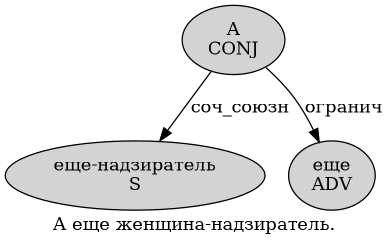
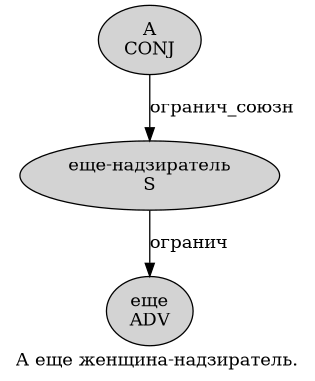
edge "А CONJ" -> "еще ADV": now "еще-надзиратель S" -> "еще ADV"
edge "А CONJ" -> "еще-надзиратель S": label "соч_союзн" -> "огранич_союзн"
